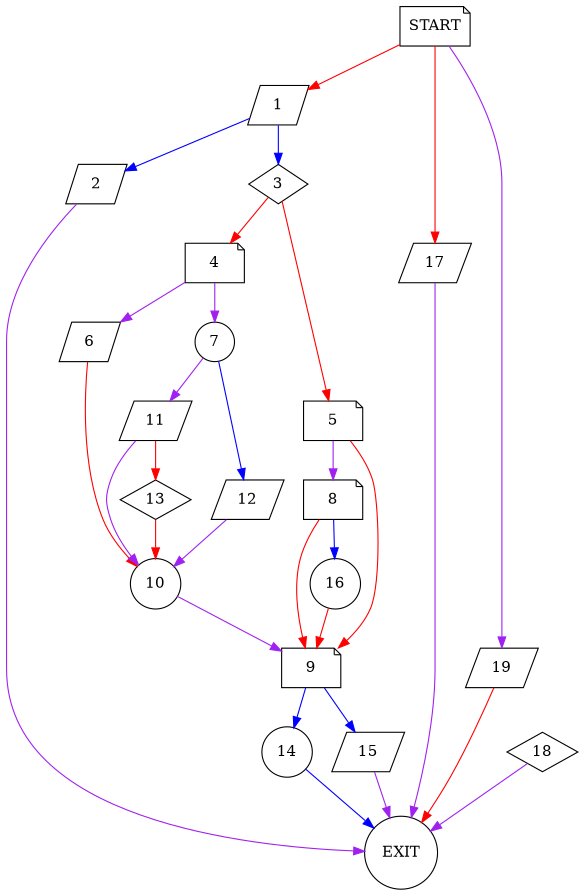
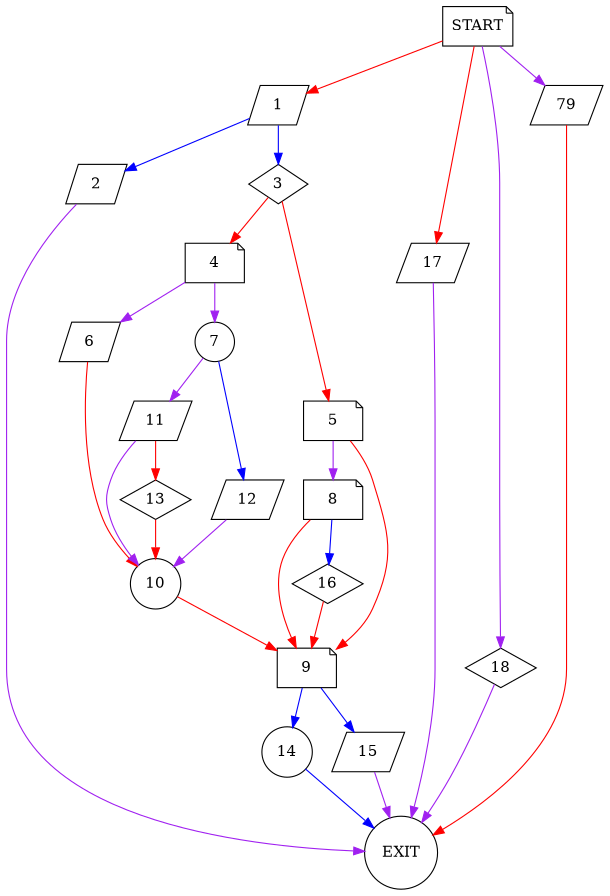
edge "START" -> "18": added
node "16": shape circle -> diamond
edge "10" -> "9": color purple -> red
node "19": label "19" -> "79"
